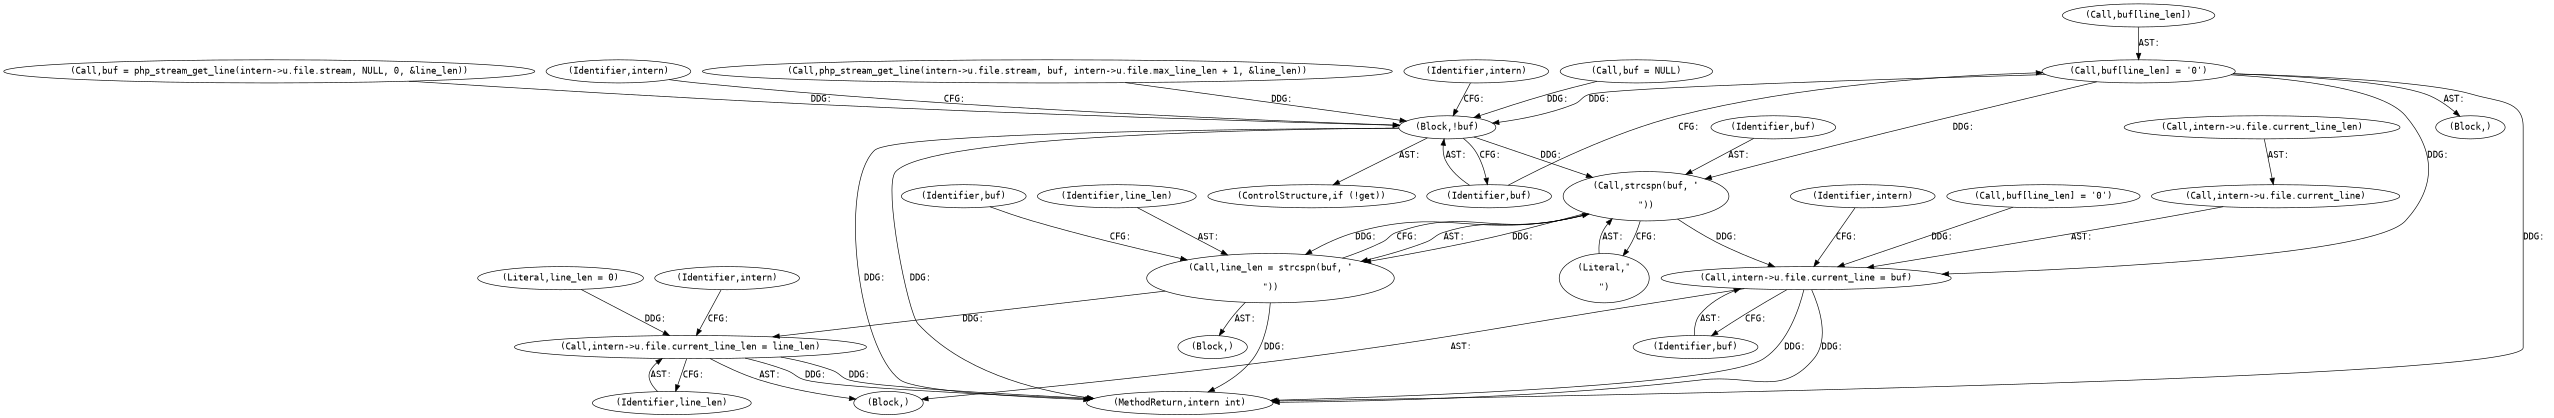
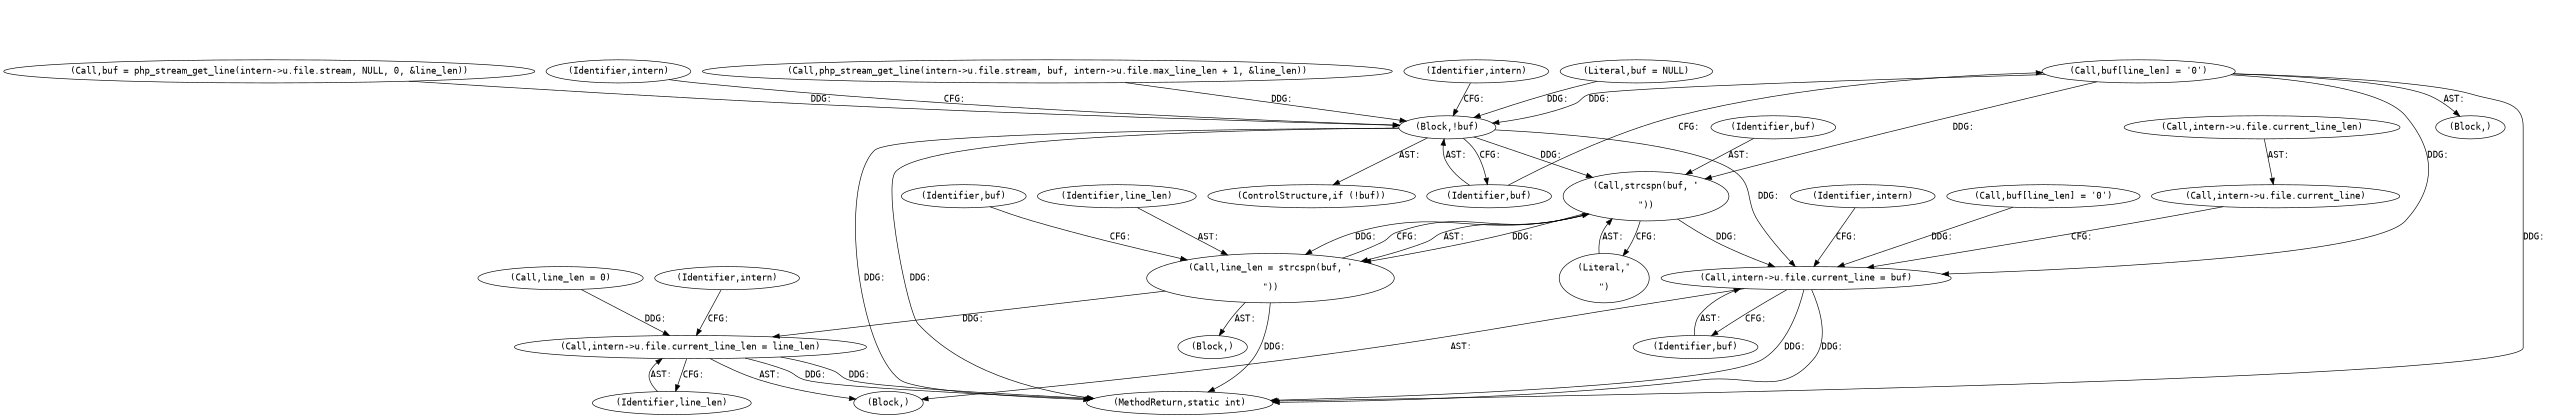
node "(Call,buf[line_len])": removed
node "(Call,buf = NULL)": label "(Call,buf = NULL)" -> "(Literal,buf = NULL)"
edge "(Block,!buf)" -> "(Call,intern->u.file.current_line = buf)": added, label "DDG:"
node "(ControlStructure,if (!get))": label "(ControlStructure,if (!get))" -> "(ControlStructure,if (!buf))"
edge "(Call,intern->u.file.current_line)" -> "(Call,intern->u.file.current_line = buf)": label "AST: " -> "CFG: "
node "(Literal,line_len = 0)": label "(Literal,line_len = 0)" -> "(Call,line_len = 0)"
node "(MethodReturn,intern int)": label "(MethodReturn,intern int)" -> "(MethodReturn,static int)"
